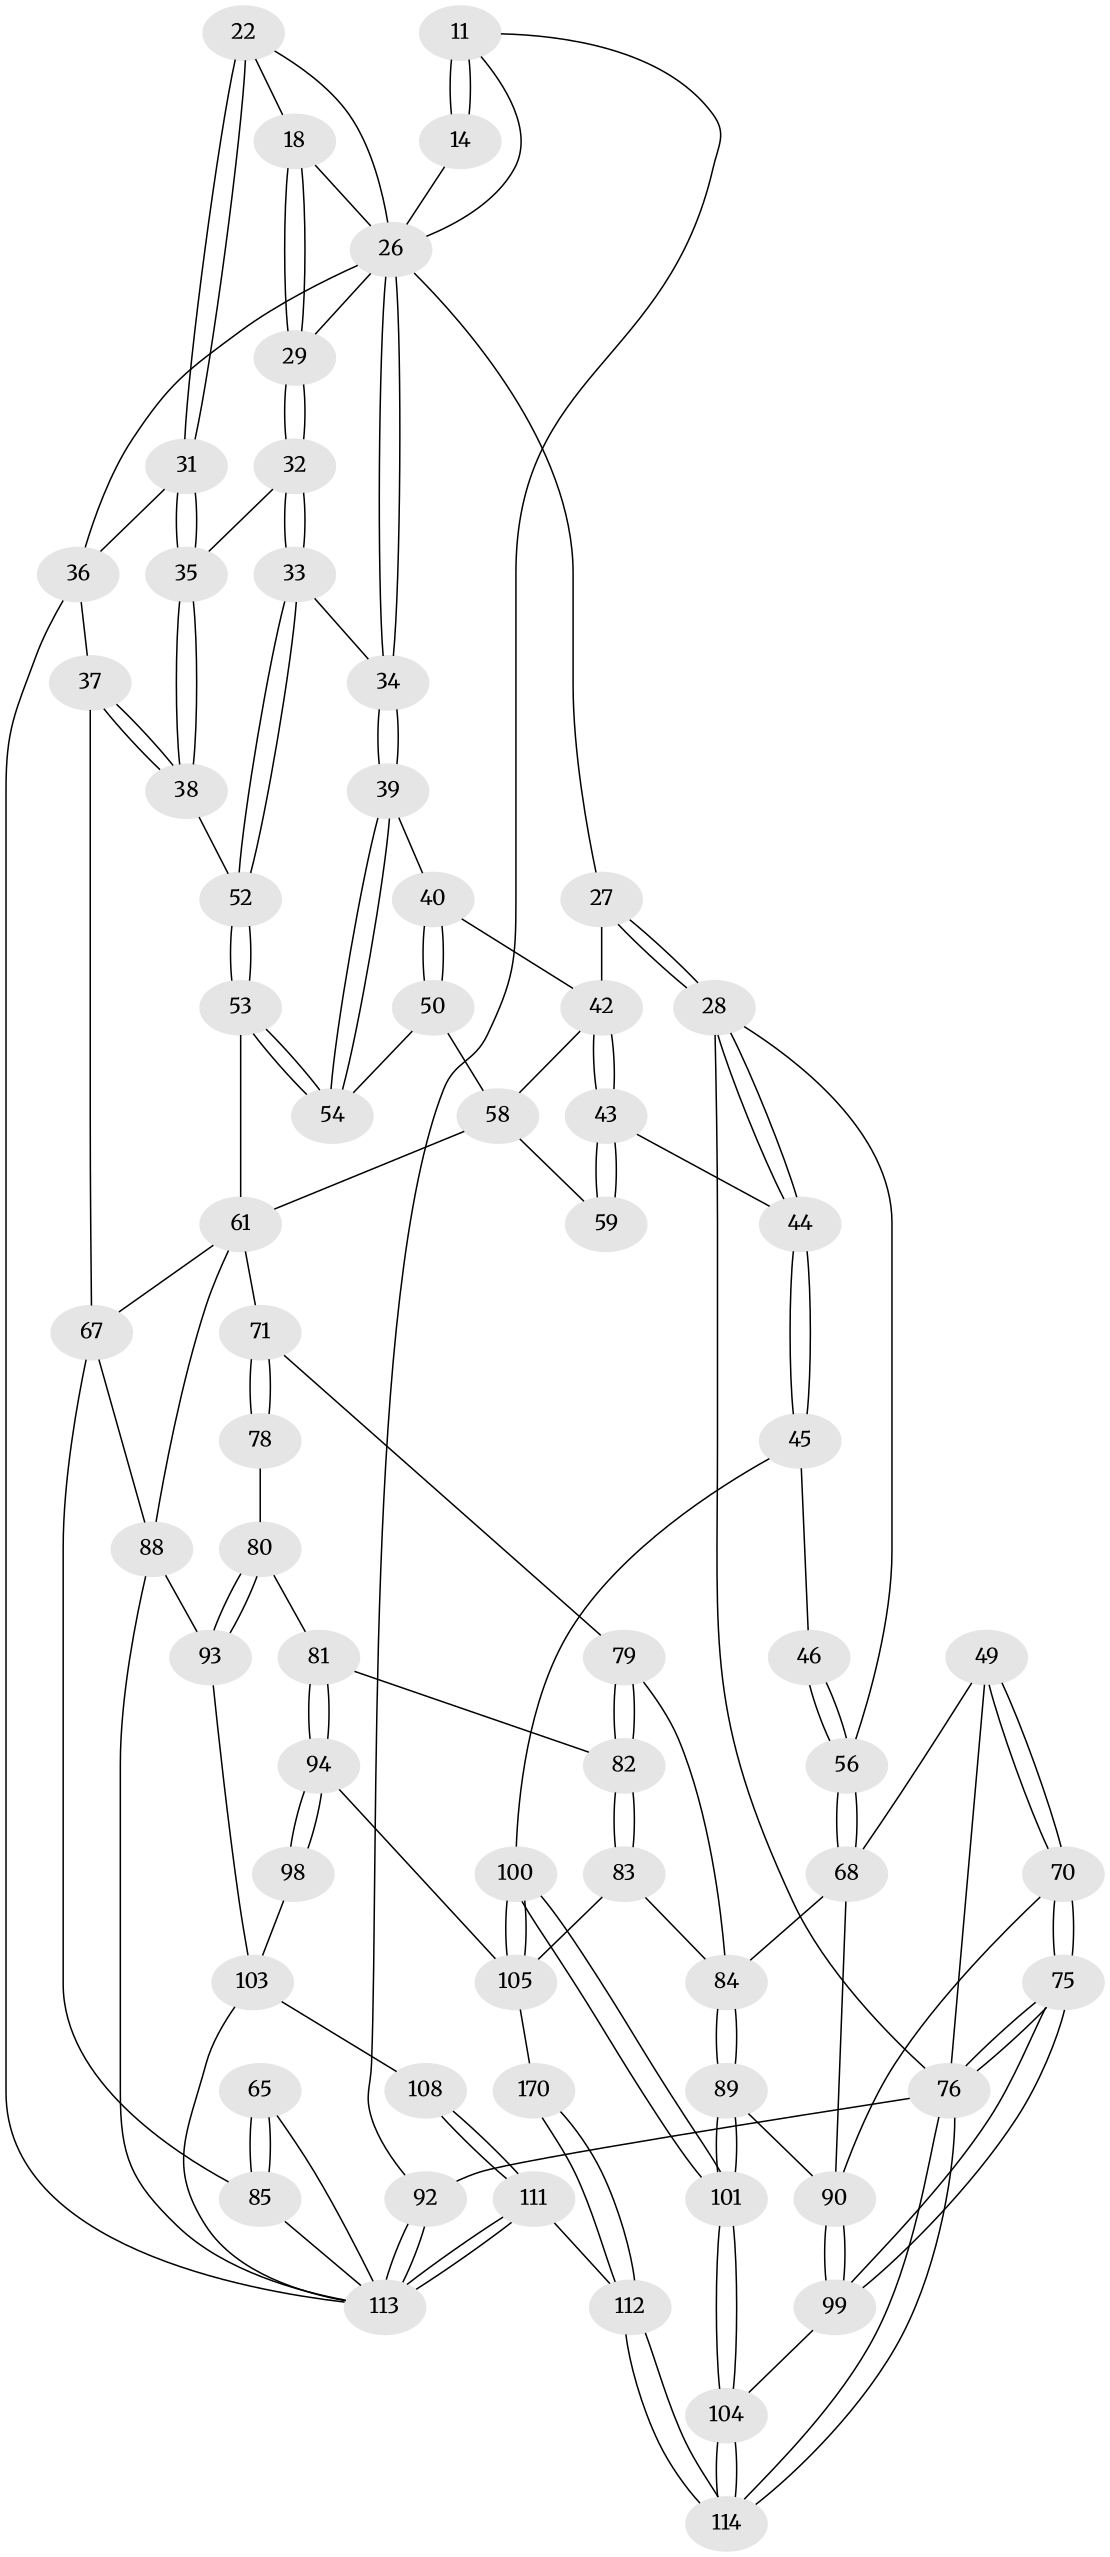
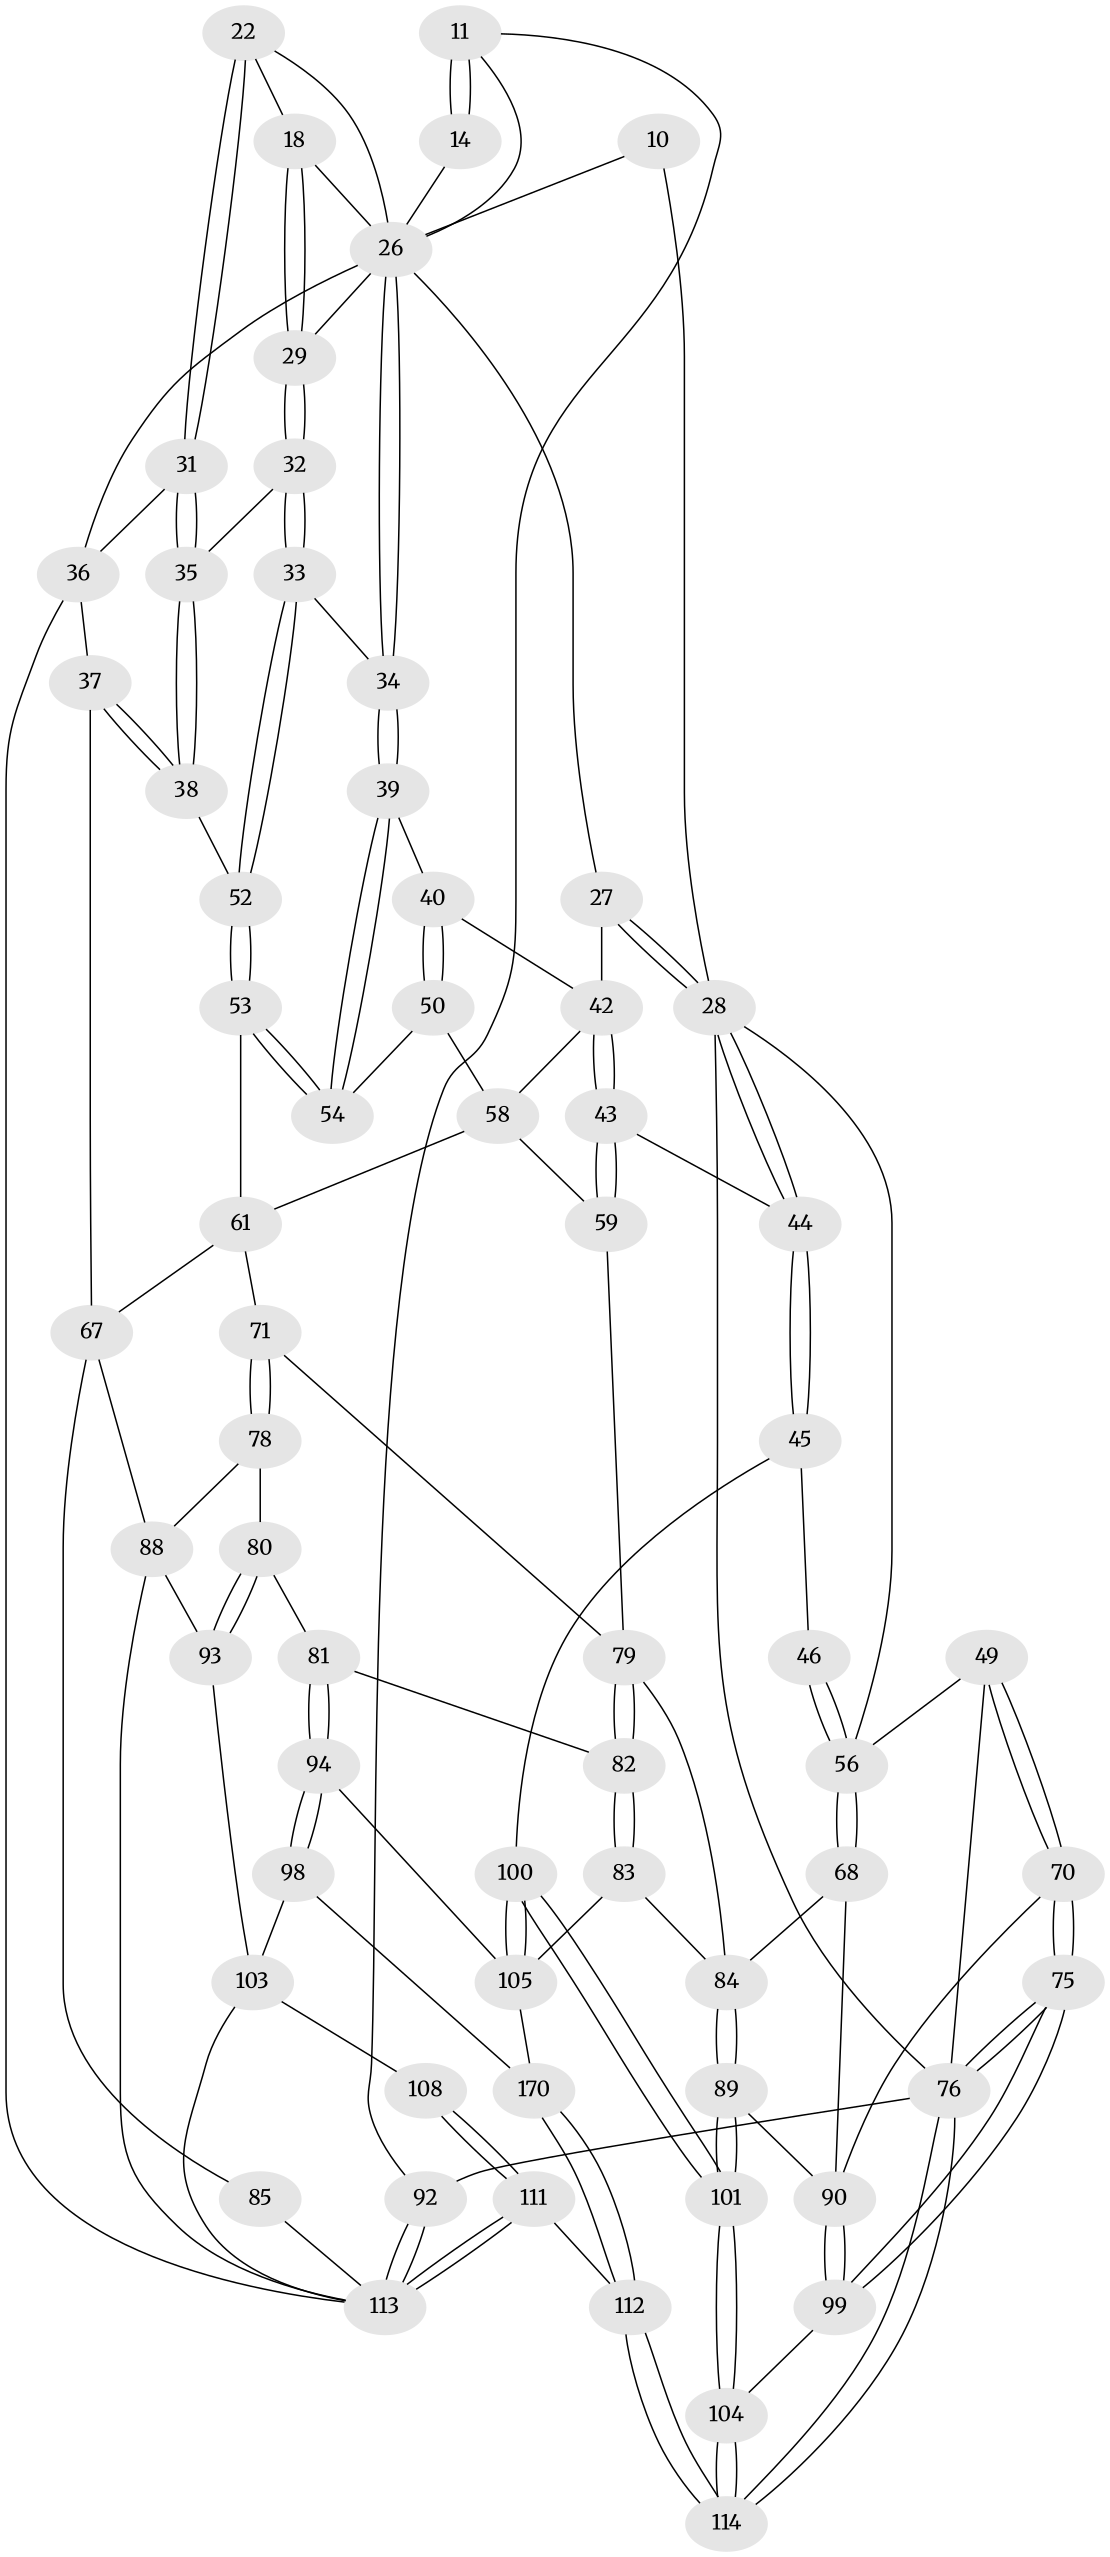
node "10": added
edge "61" -- "88": now "78" -- "88"
edge "59" -- "79": added
edge "49" -- "68": now "49" -- "56"
edge "98" -- "170": added
node "65": removed
